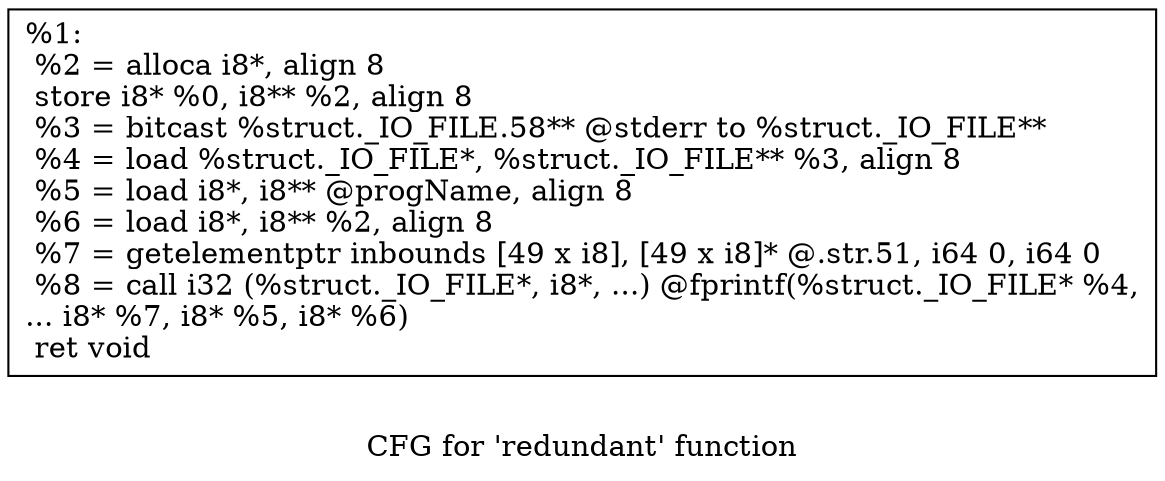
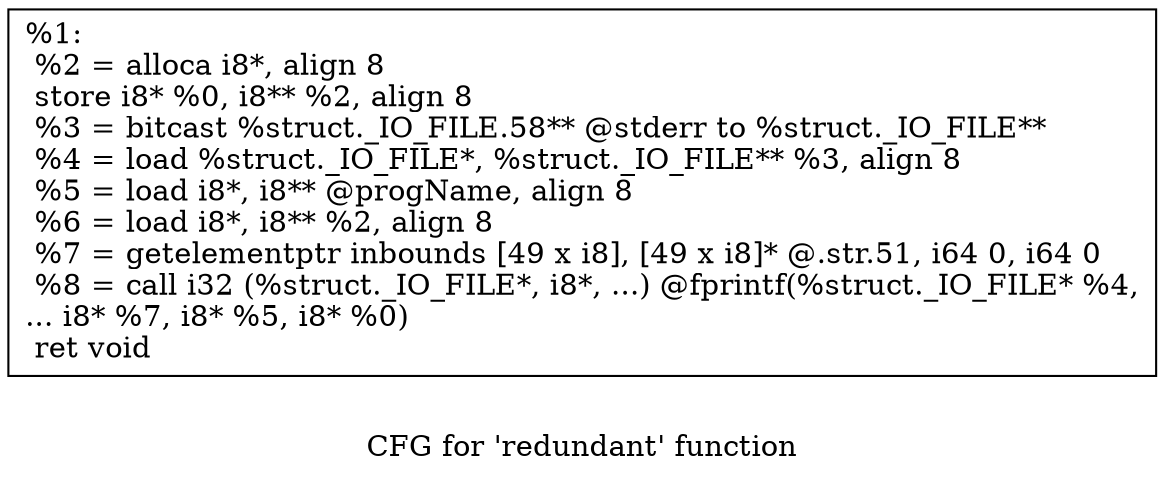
node "%1:": text "... i8* %7, i8* %5, i8* %6)" -> "... i8* %7, i8* %5, i8* %0)"
